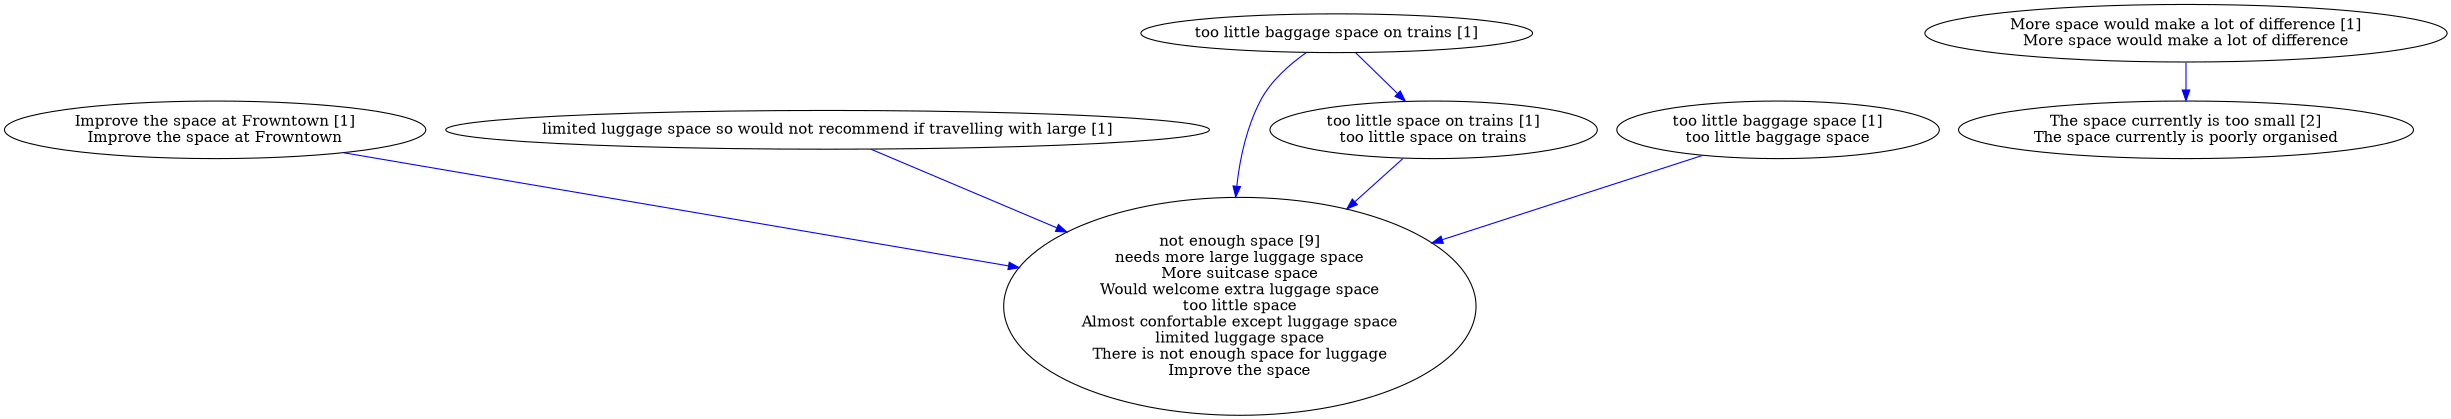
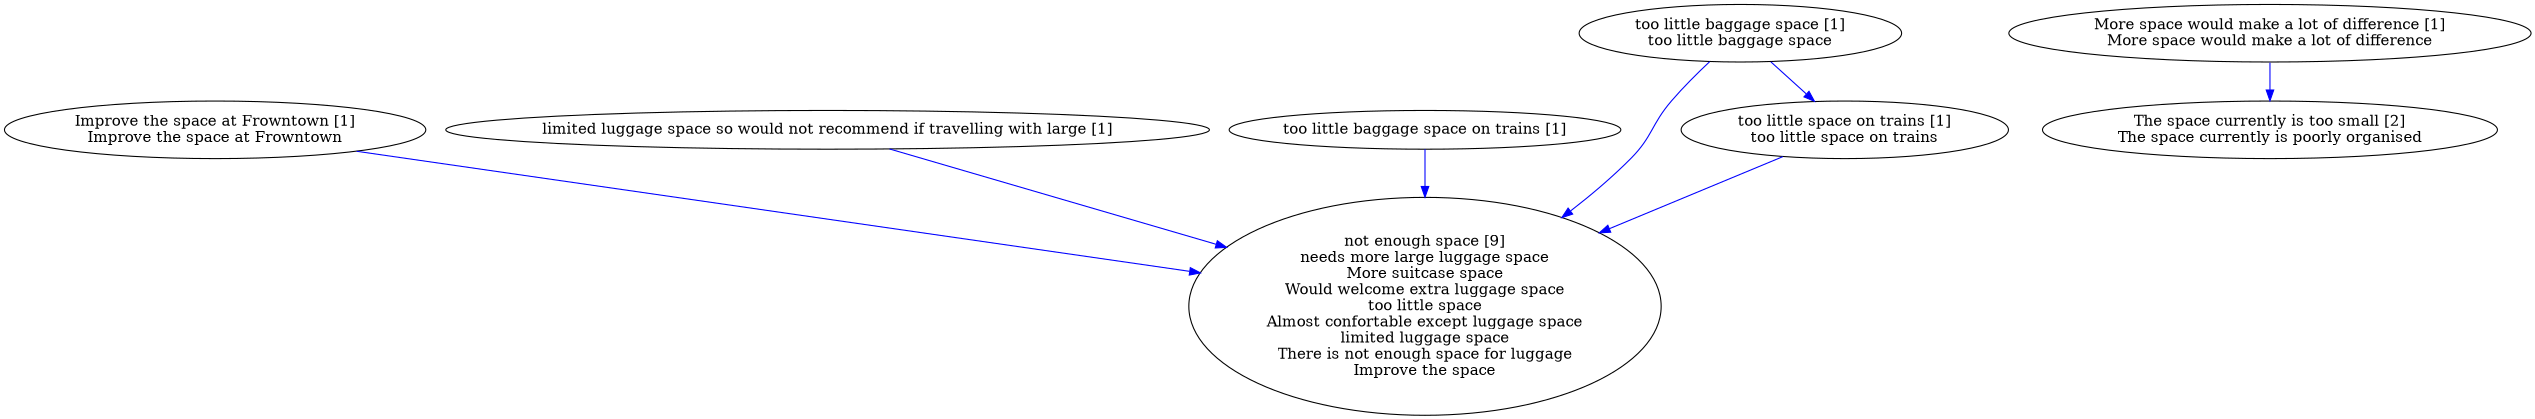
edge "too little baggage space on trains [1]" -> "too little space on trains [1] too little space on trains": now "too little baggage space [1] too little baggage space" -> "too little space on trains [1] too little space on trains"
